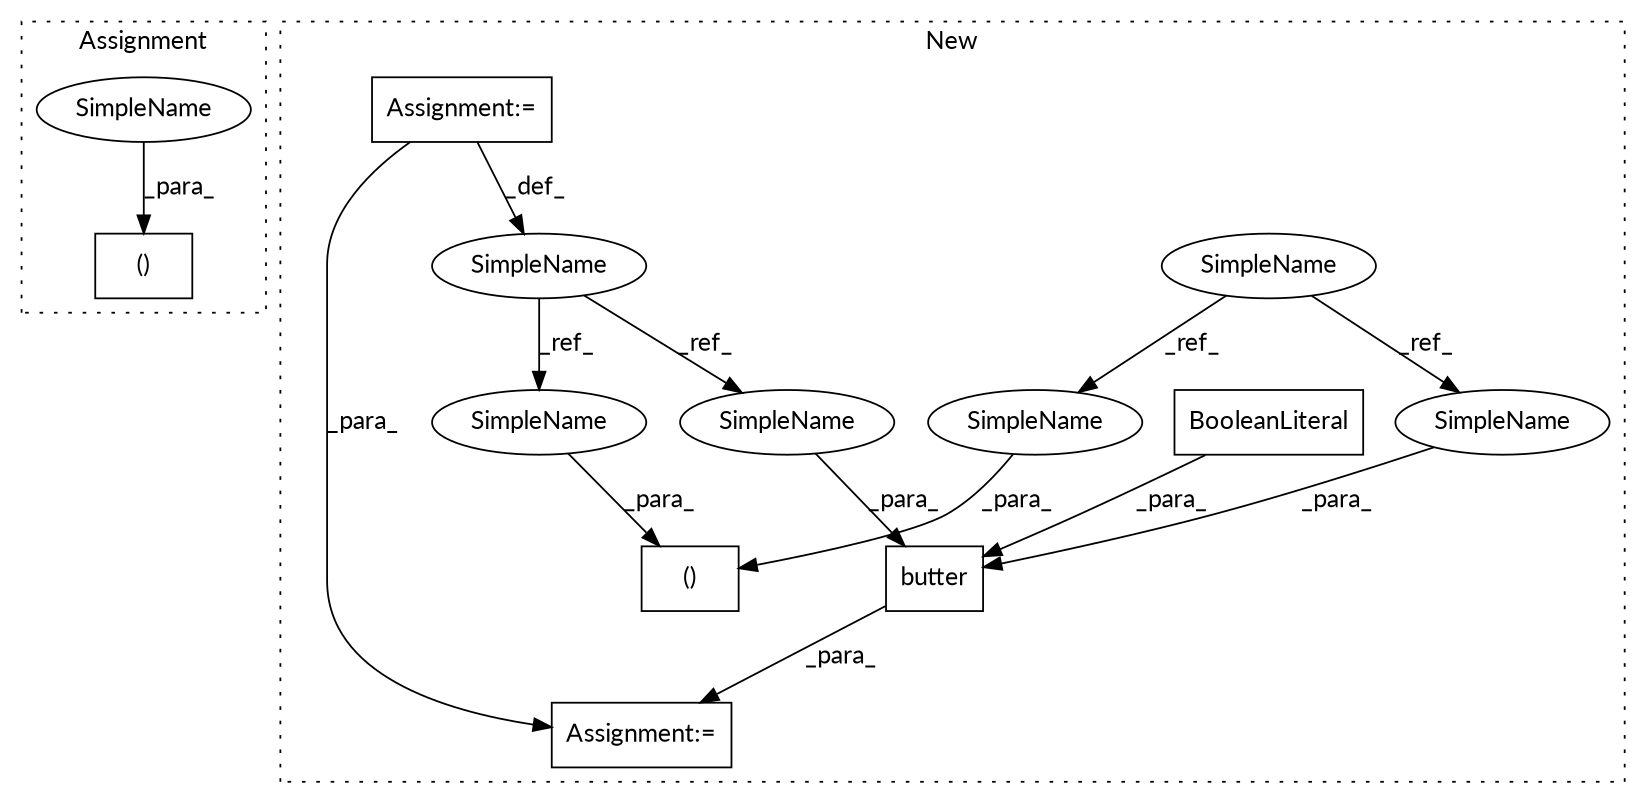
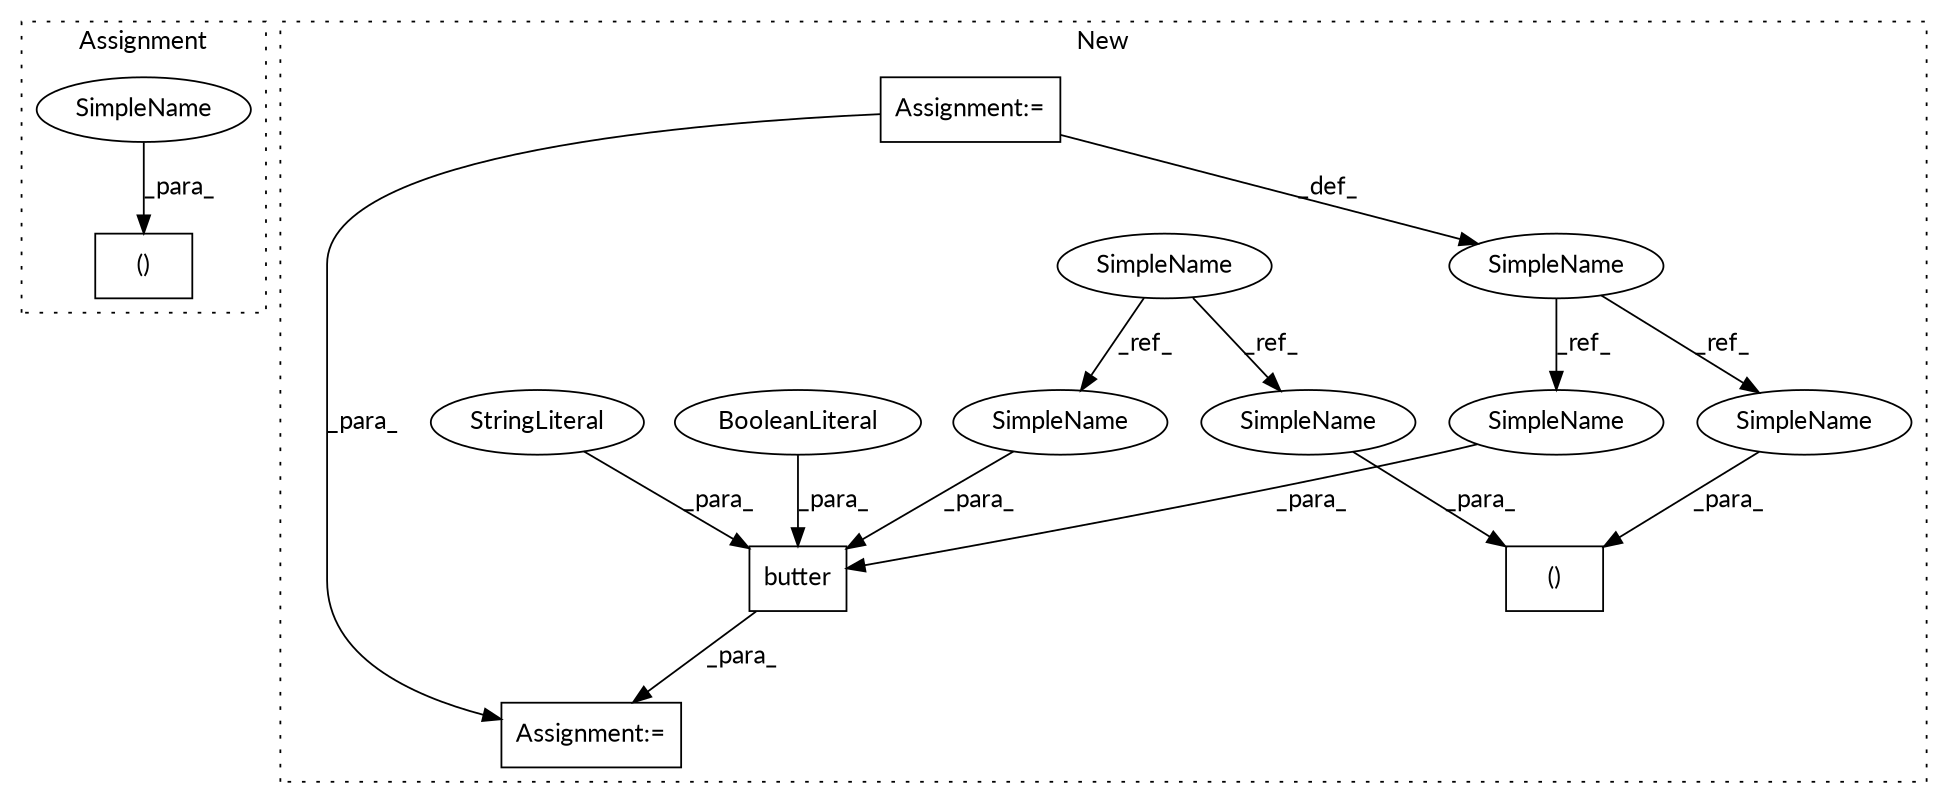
node "StringLiteral": added
node "BooleanLiteral": shape box -> ellipse
